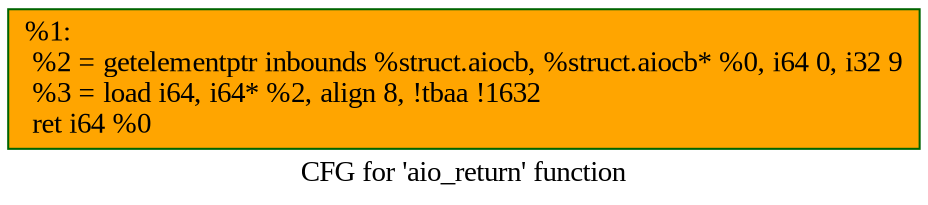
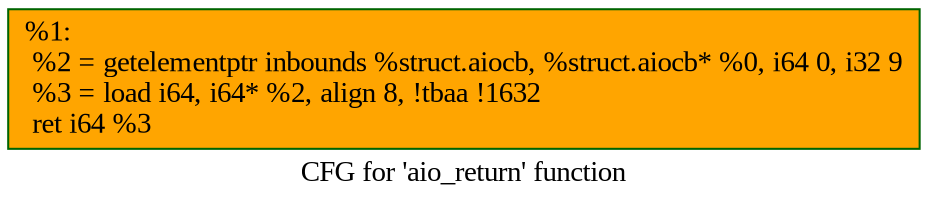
node "%1:": text "ret i64 %0" -> "ret i64 %3"
